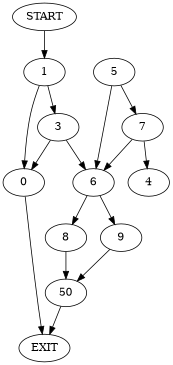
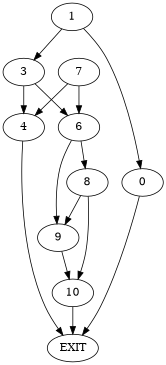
node "START": removed
node "5": removed
edge "3" -> "0": now "3" -> "4"
edge "8" -> "9": added
edge "4" -> "EXIT": added
node "50": label "50" -> "10"
